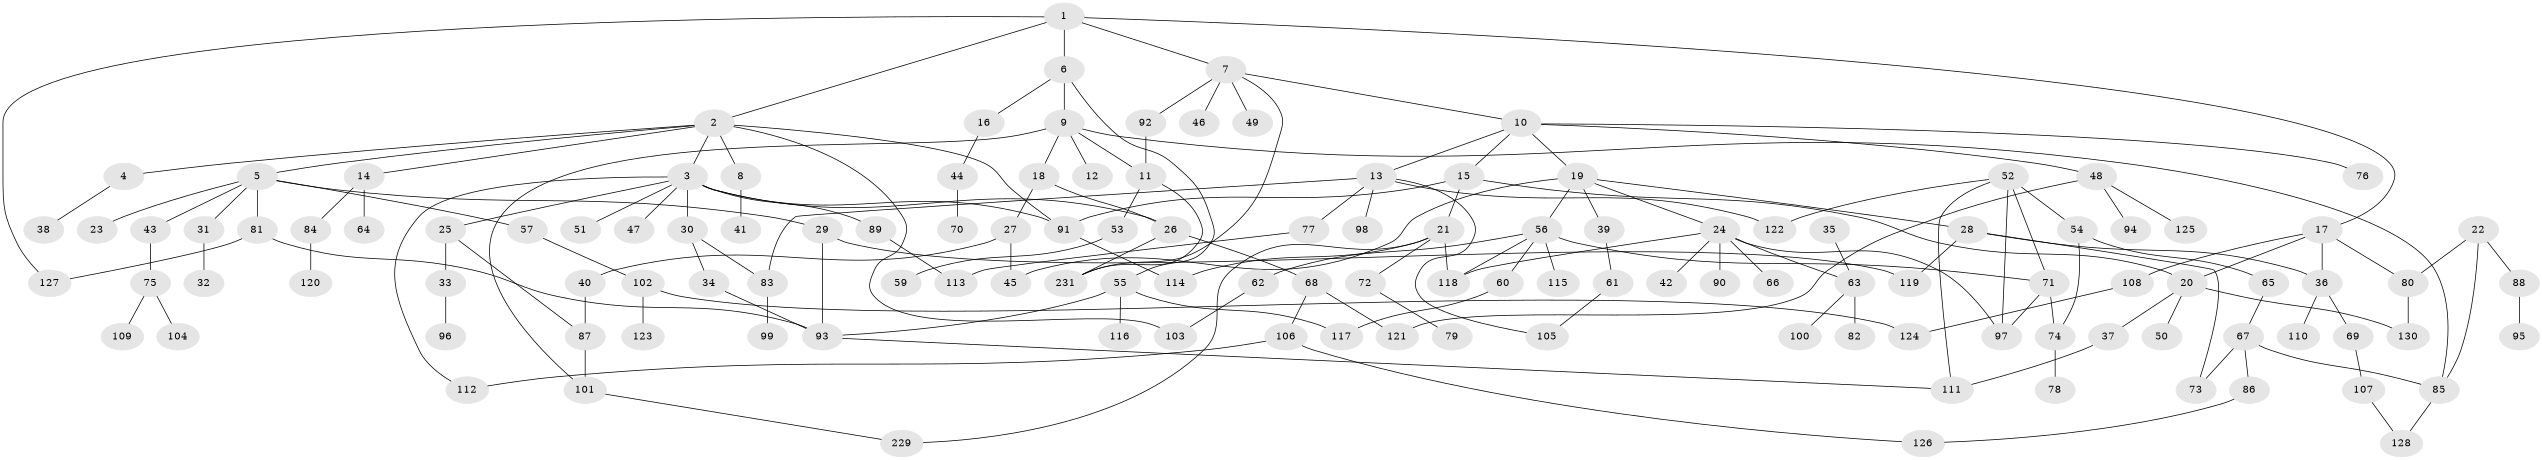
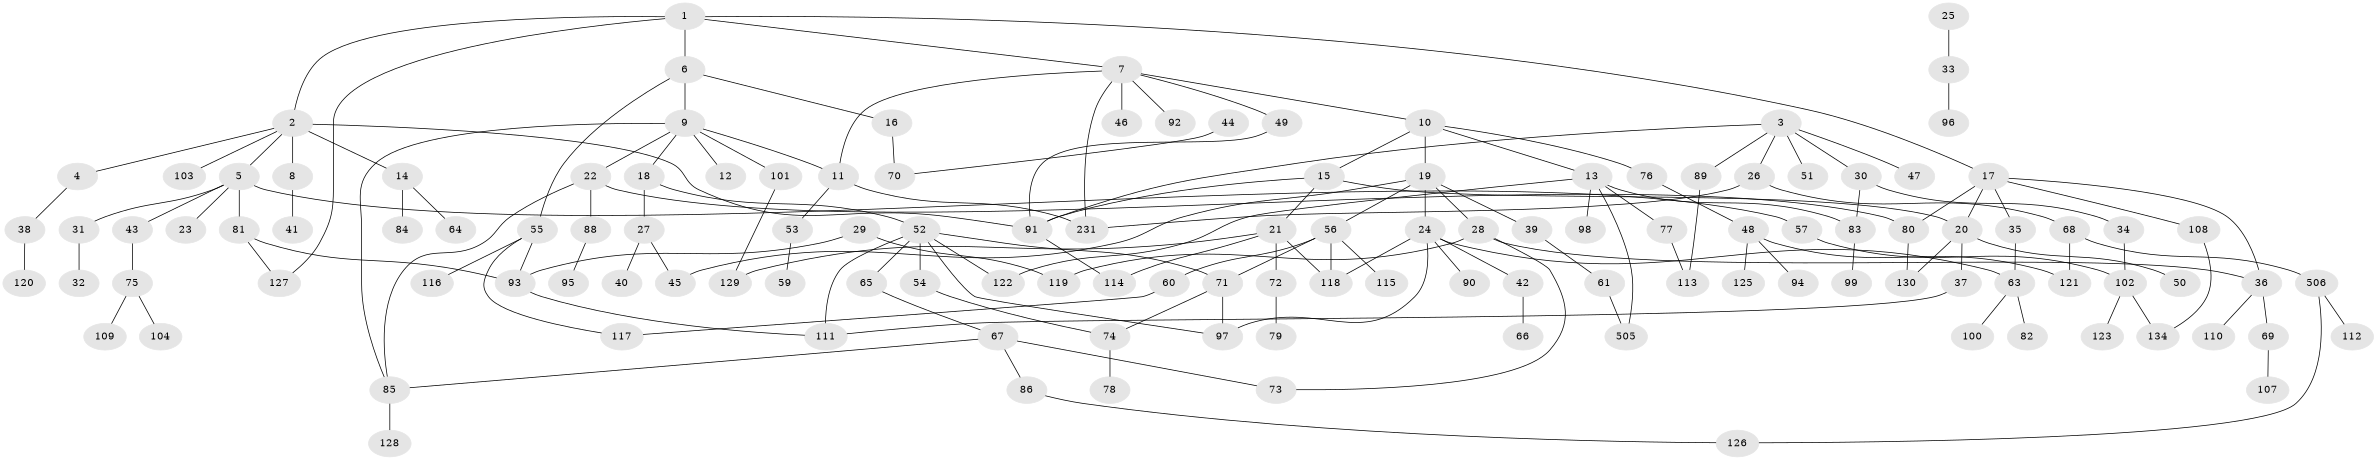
edge "10" -- "48": now "76" -- "48"
edge "49" -- "91": added
edge "2" -- "3": removed
edge "9" -- "22": added
edge "16" -- "44": now "16" -- "70"
edge "92" -- "11": now "7" -- "11"
edge "17" -- "35": added
edge "5" -- "29": removed
edge "18" -- "26": now "18" -- "52"
edge "3" -- "112": removed
edge "3" -- "25": removed
edge "24" -- "66": now "42" -- "66"
edge "84" -- "120": now "38" -- "120"
edge "54" -- "65": now "52" -- "65"
node "62": removed
edge "34" -- "93": now "34" -- "102"
node "87": removed
node "106": label "106" -> "506"
node "105": label "105" -> "505"
node "124": label "124" -> "134"
edge "107" -- "128": removed
node "229": label "229" -> "129"
